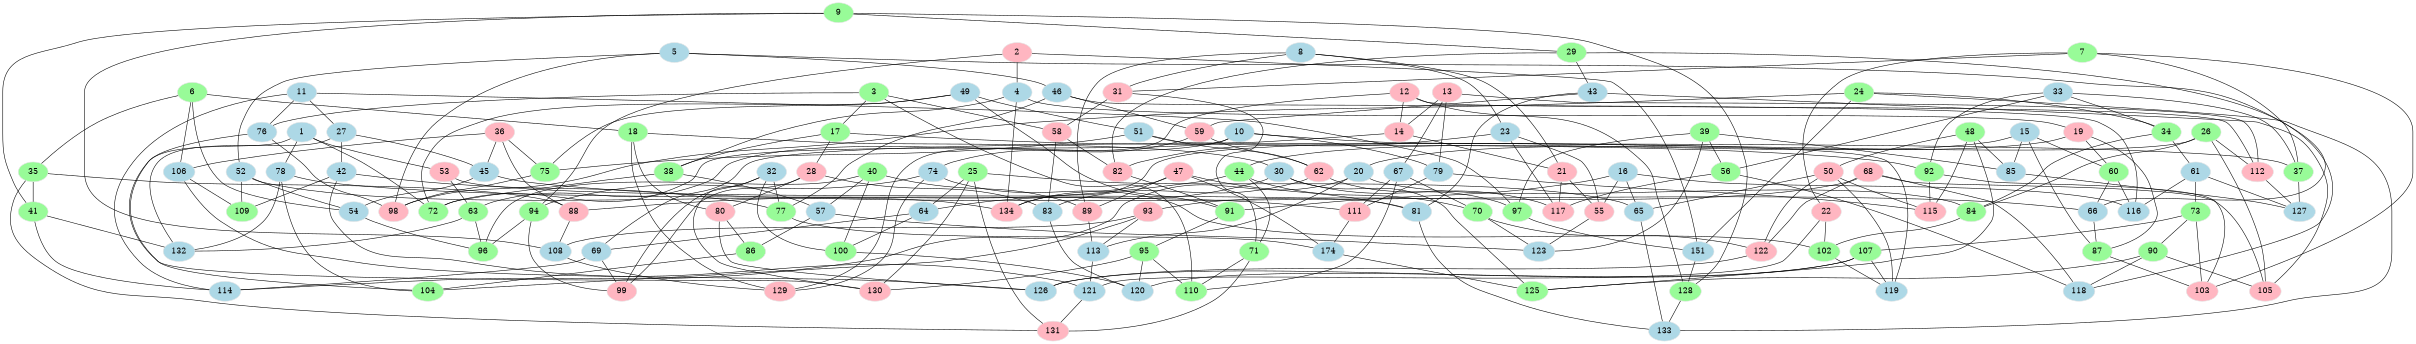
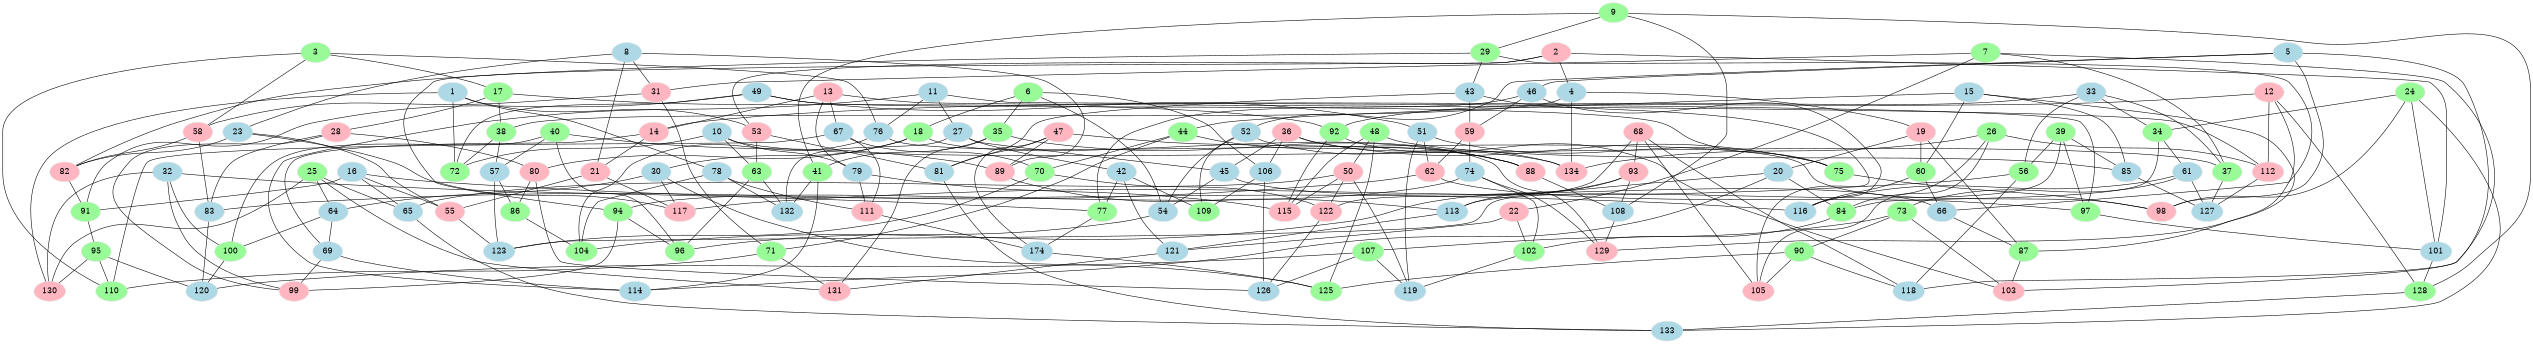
edge "2" -- "53": added
node "151": label "151" -> "101"
